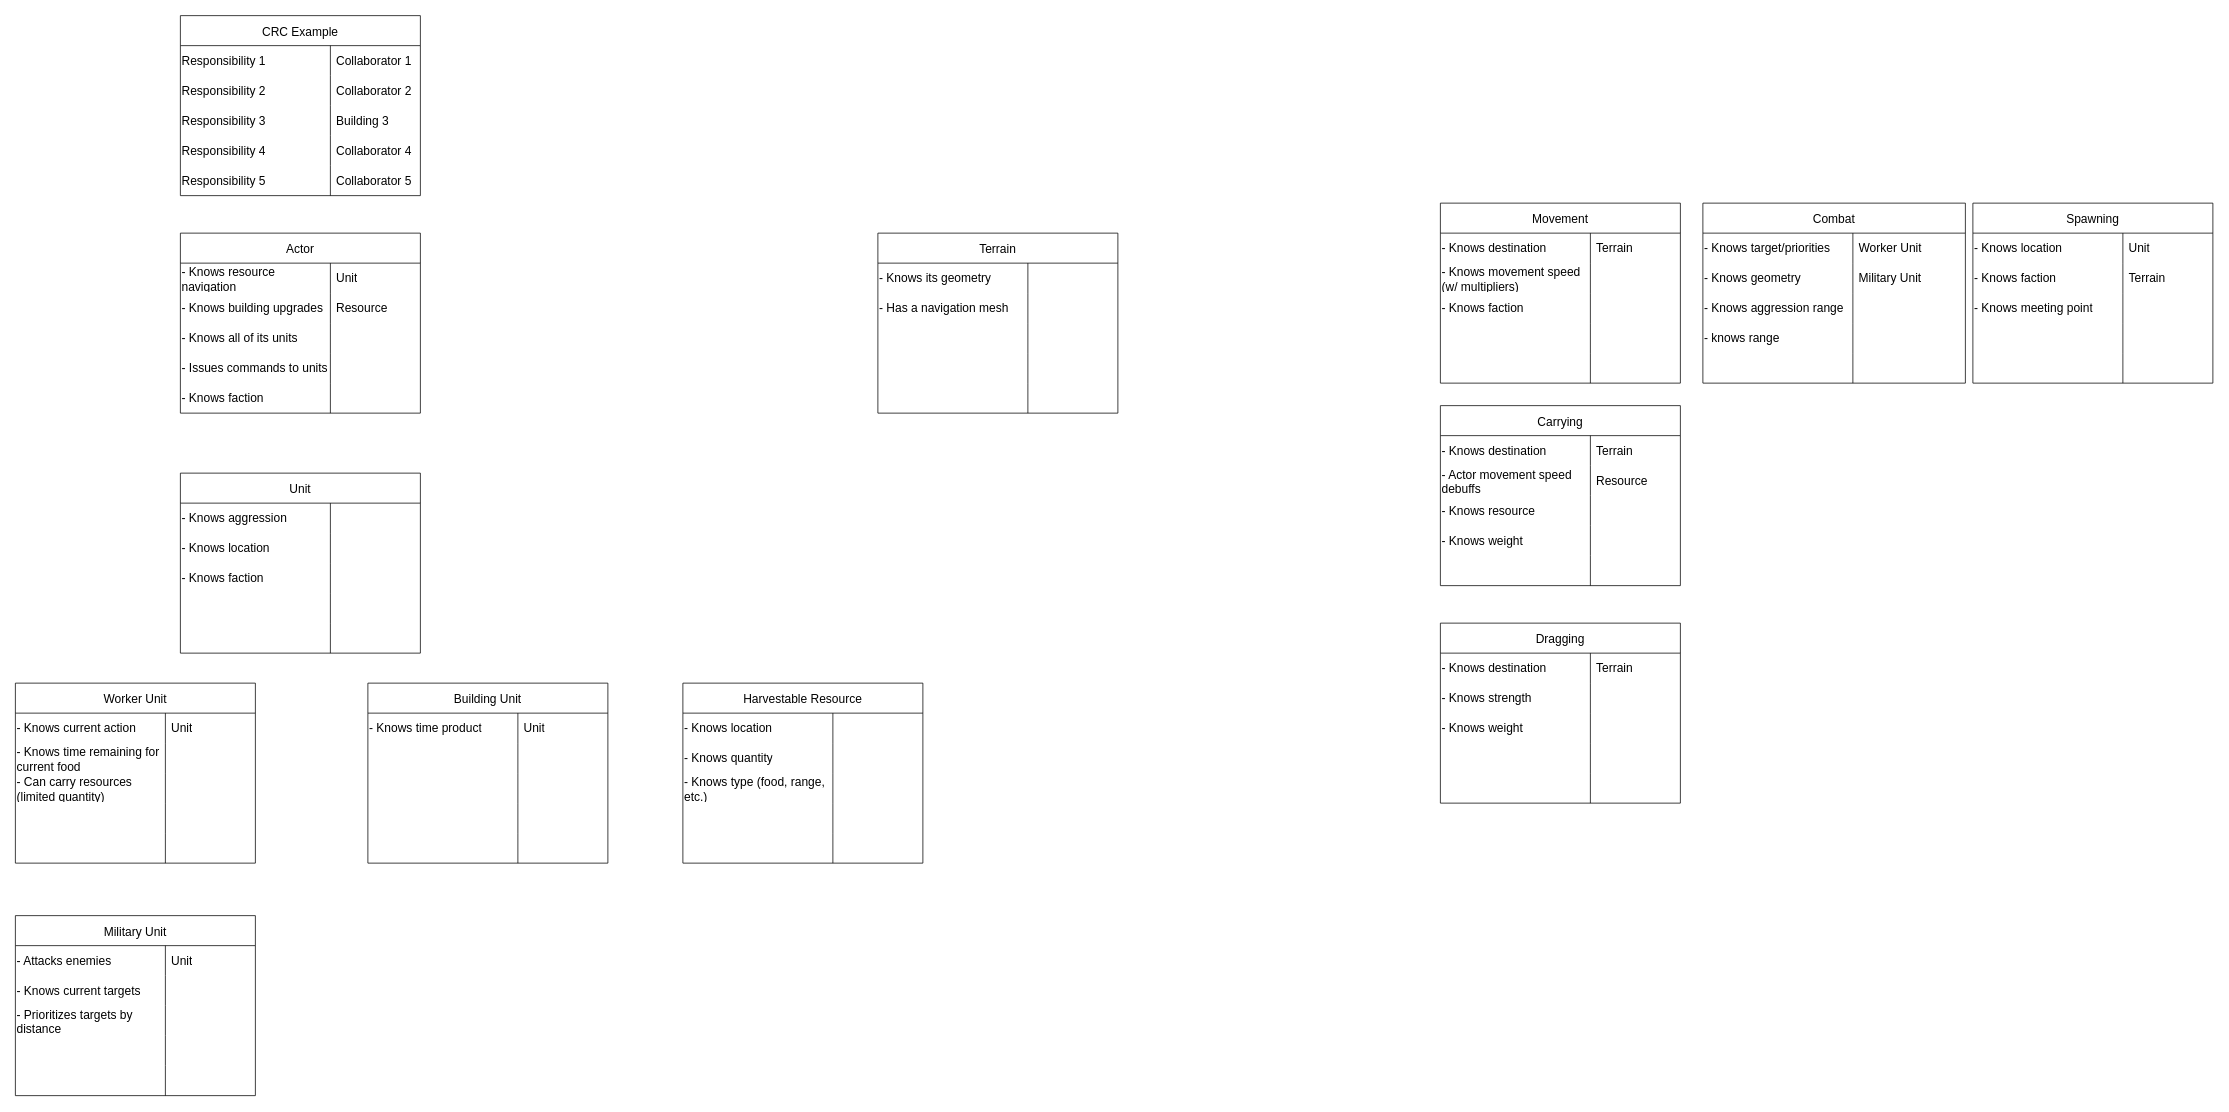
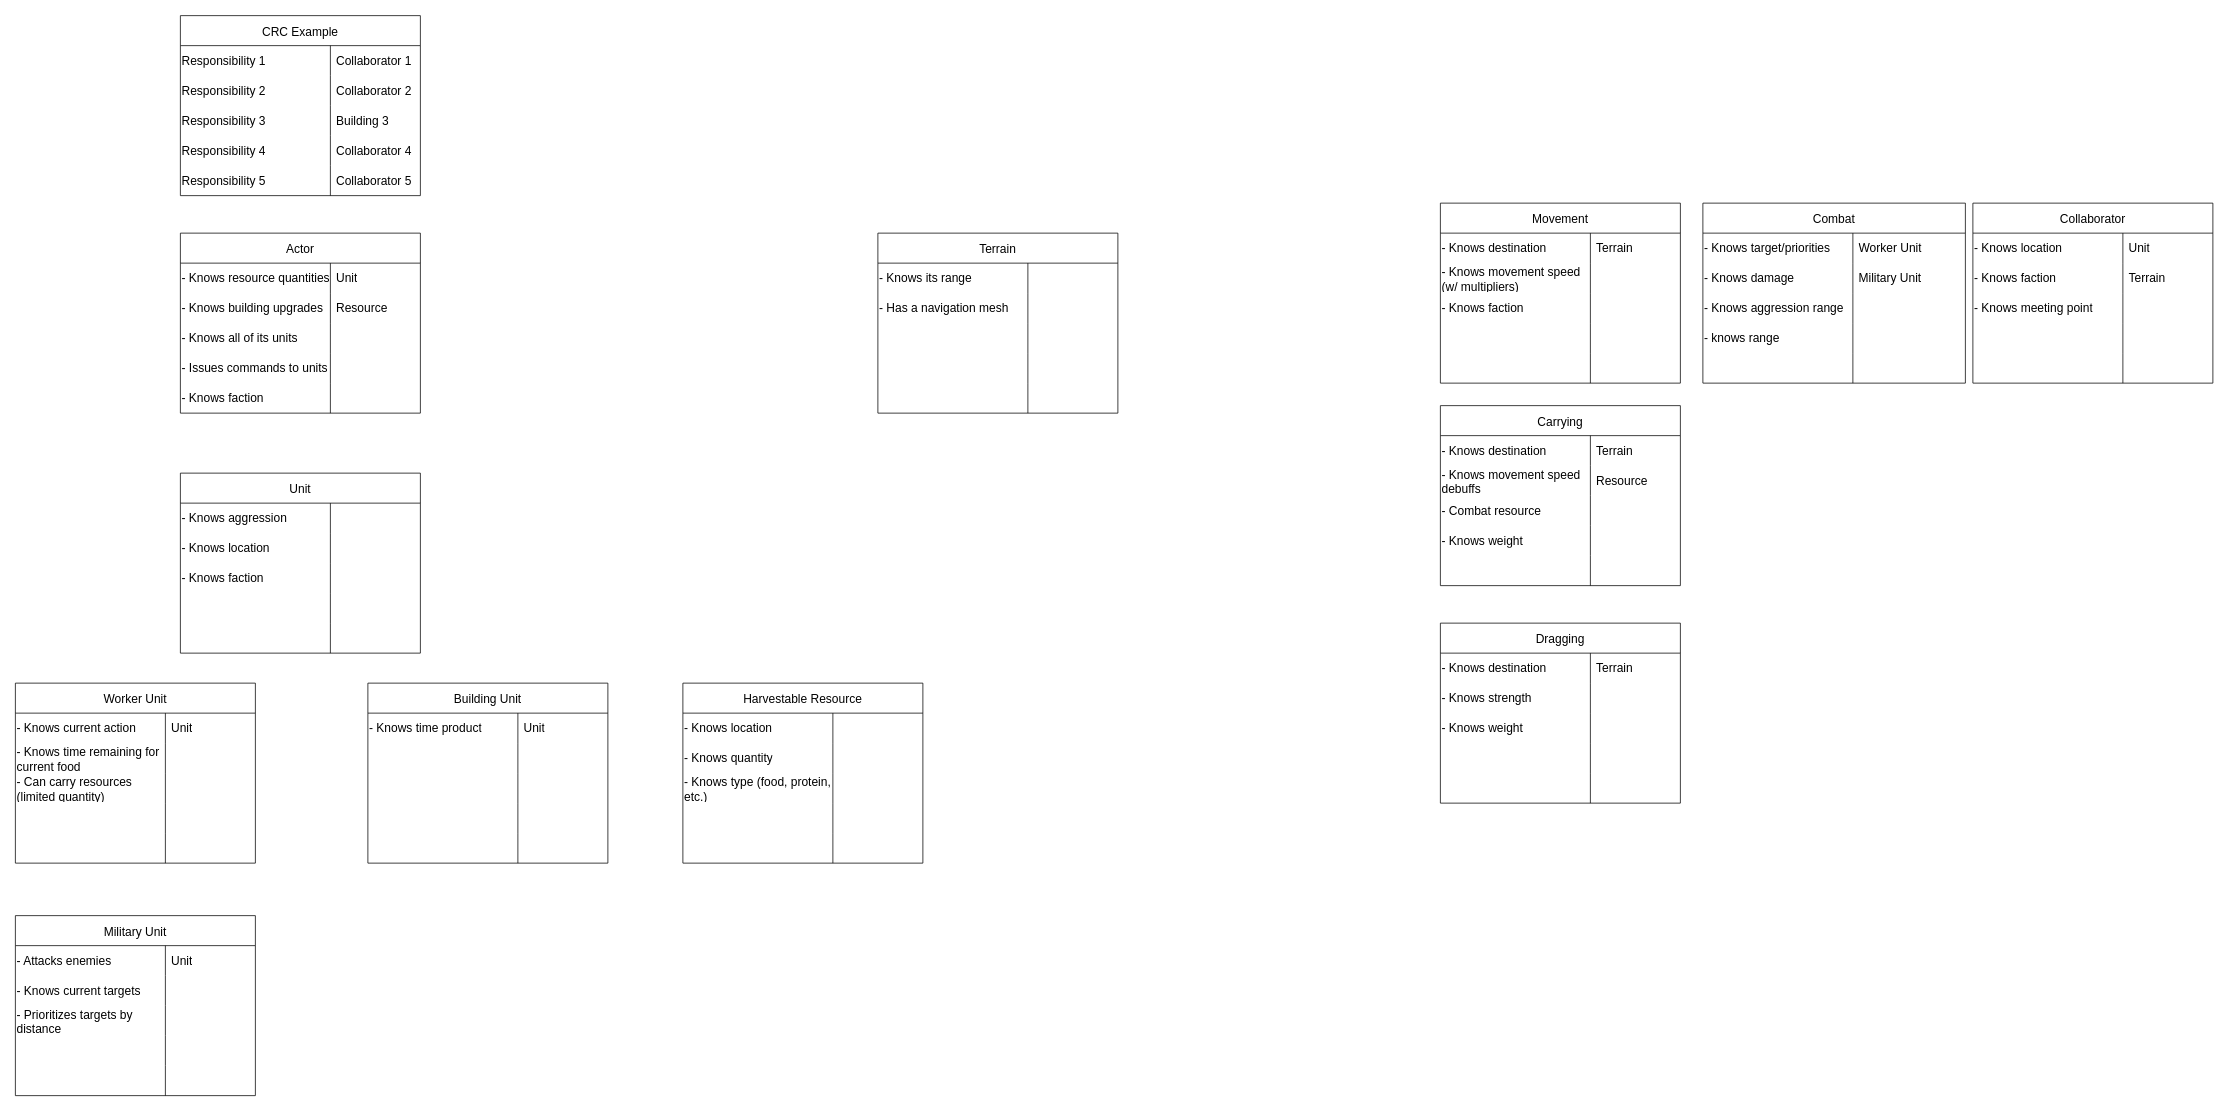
node "Spawning": label "Spawning" -> "Collaborator"
node "- Knows resource navigation": label "- Knows resource navigation" -> "- Knows resource quantities"
node "- Knows its geometry": label "- Knows its geometry" -> "- Knows its range"
node "- Knows geometry": label "- Knows geometry" -> "- Knows damage"
node "- Actor movement speed debuffs": label "- Actor movement speed debuffs" -> "- Knows movement speed debuffs"
node "- Knows resource": label "- Knows resource" -> "- Combat resource"
node "- Knows type (food, range, etc.)": label "- Knows type (food, range, etc.)" -> "- Knows type (food, protein, etc.)"
